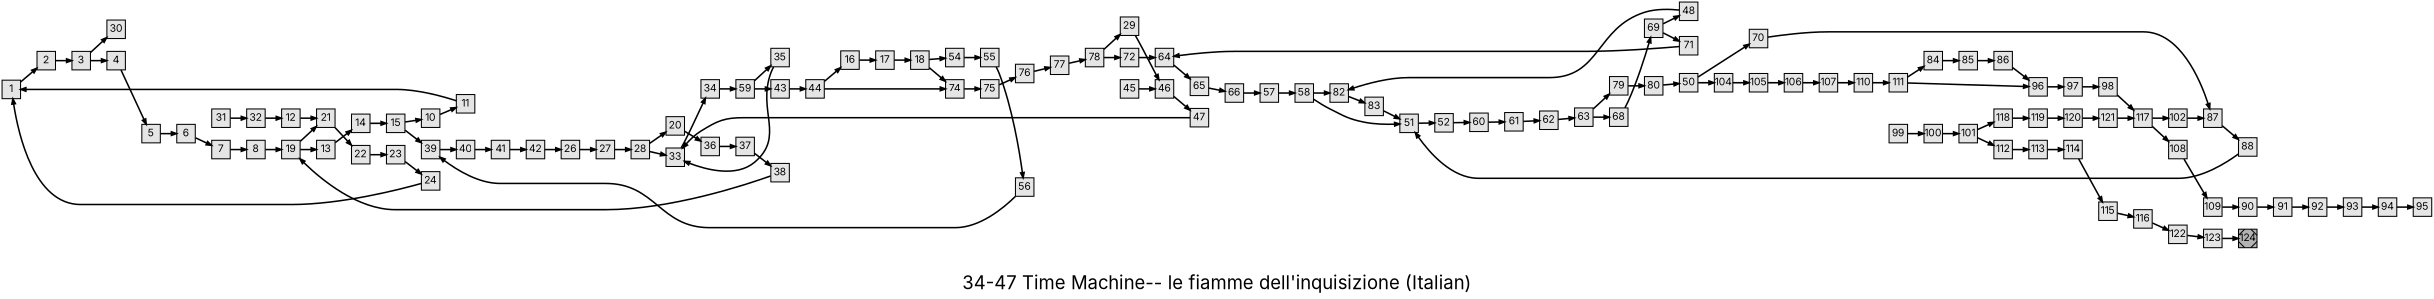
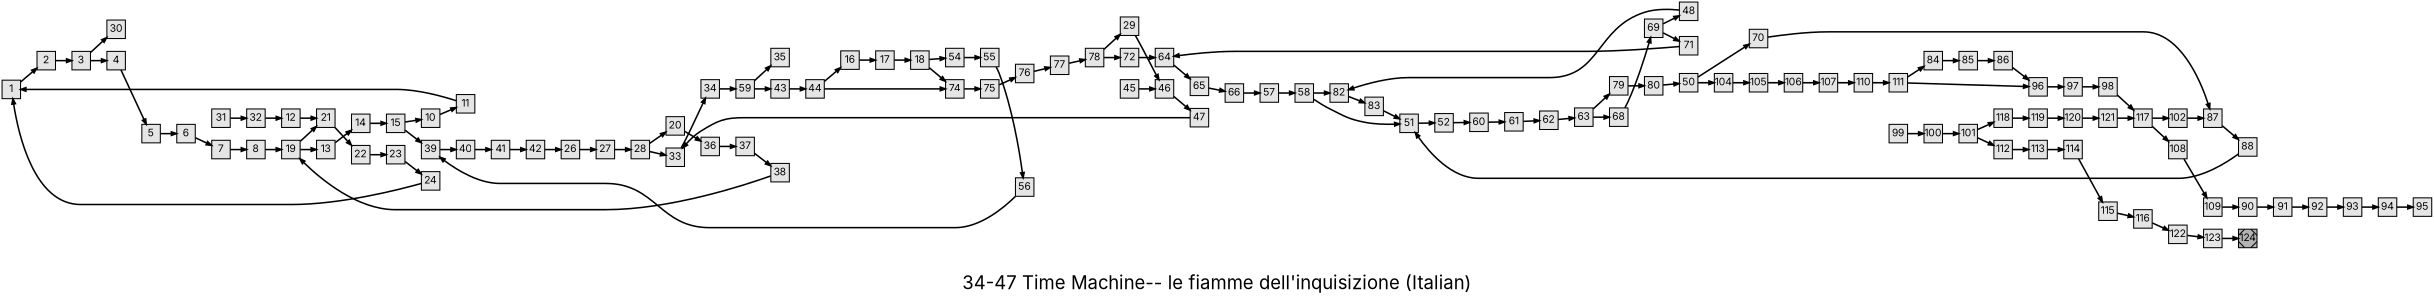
edge "35" -> "33": removed
